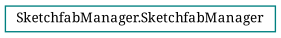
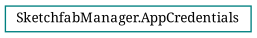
node "SketchfabManager.SketchfabManager": label "SketchfabManager.SketchfabManager" -> "SketchfabManager.AppCredentials"
